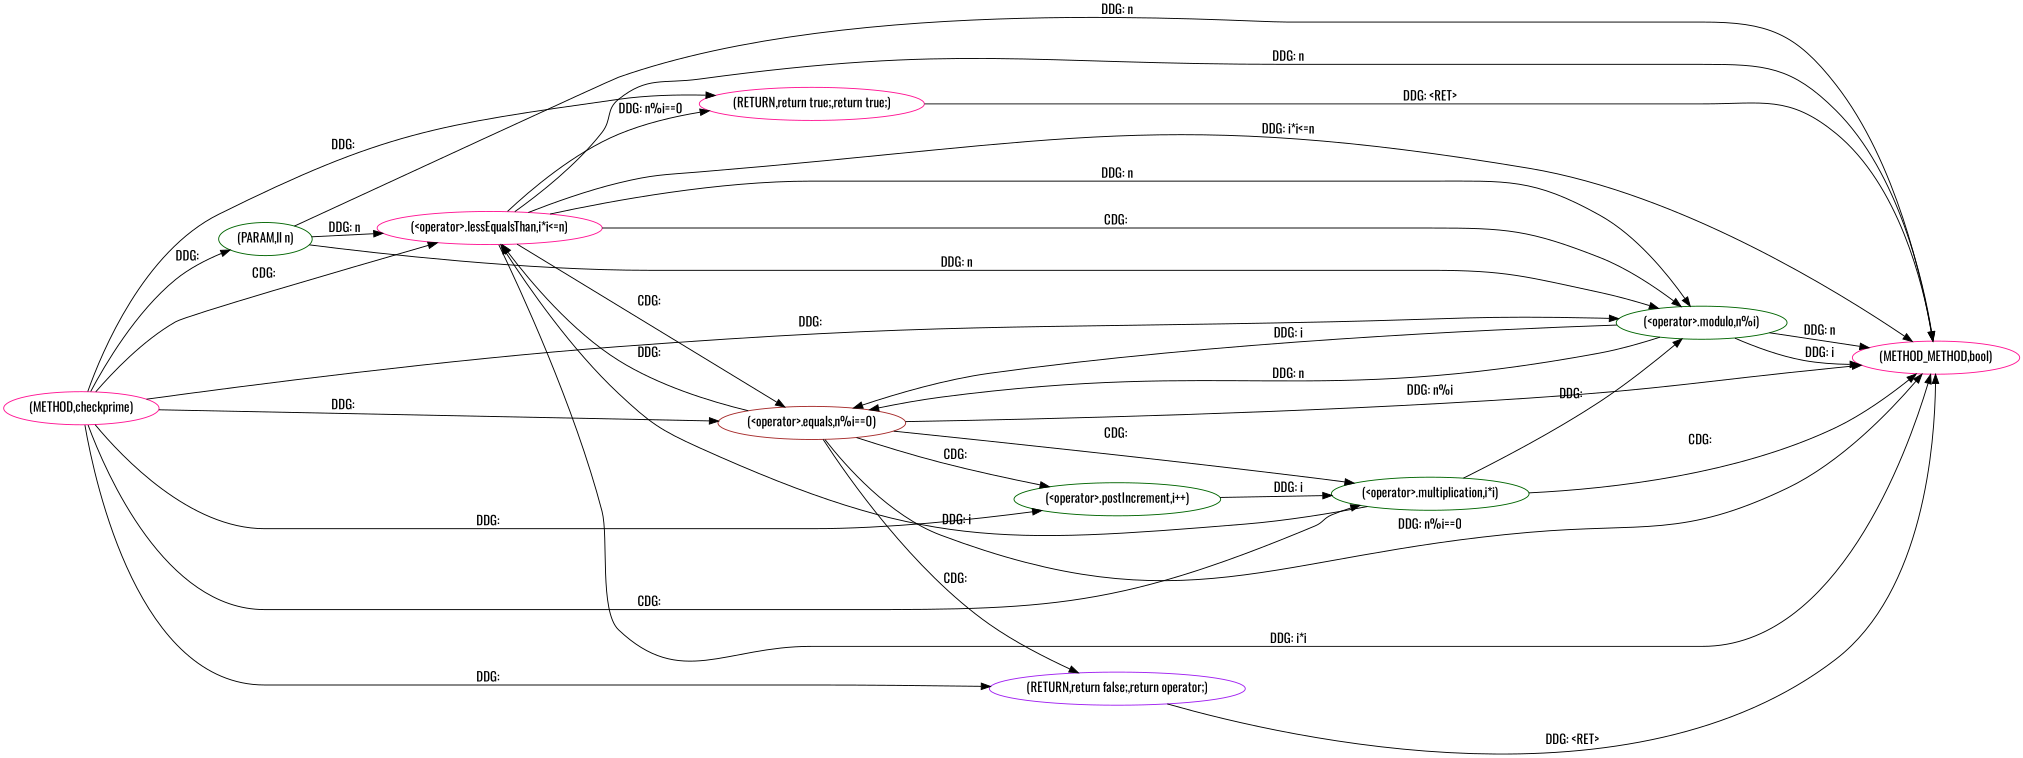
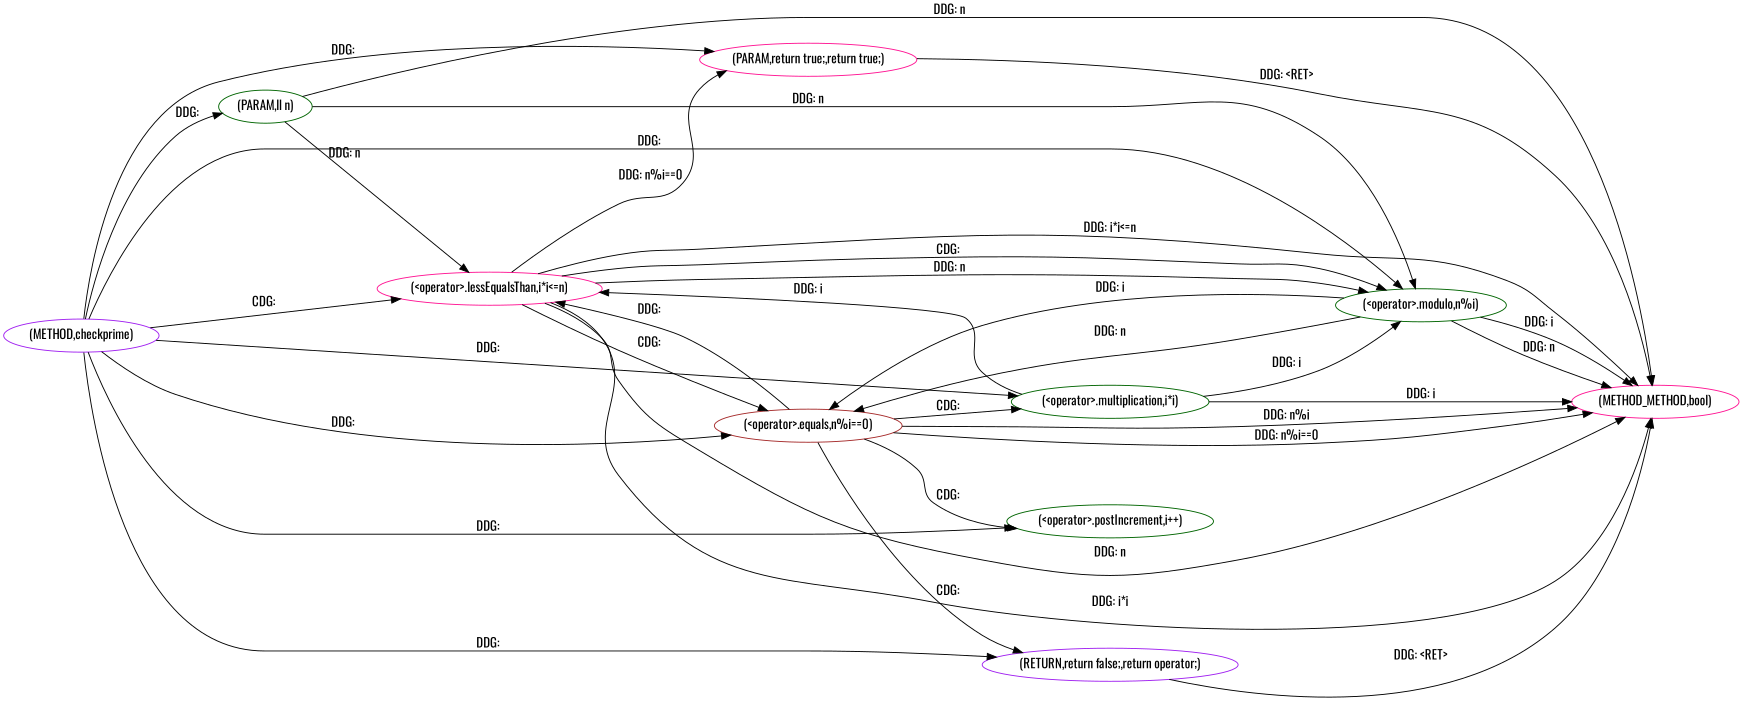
node "(RETURN,return true;,return true;)": label "(RETURN,return true;,return true;)" -> "(PARAM,return true;,return true;)"
edge "(<operator>.multiplication,i*i)" -> "(<operator>.modulo,n%i)": label "DDG: " -> "DDG: i"
node "(METHOD,checkprime)": color deeppink -> purple
edge "(<operator>.multiplication,i*i)" -> "(METHOD_METHOD,bool)": label "CDG: " -> "DDG: i"
edge "(<operator>.postIncrement,i++)" -> "(<operator>.multiplication,i*i)": removed, label "DDG: i"
edge "(METHOD,checkprime)" -> "(<operator>.multiplication,i*i)": label "CDG: " -> "DDG: "
